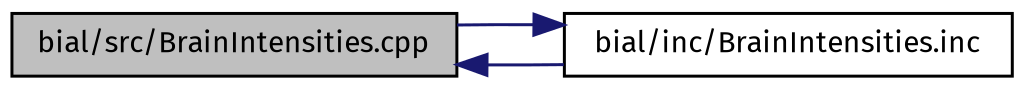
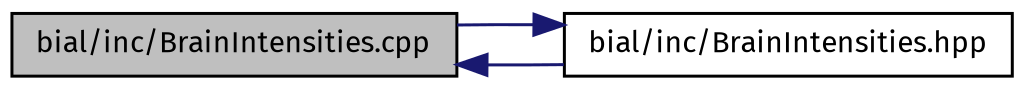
node "bial/src/BrainIntensities.cpp": label "bial/src/BrainIntensities.cpp" -> "bial/inc/BrainIntensities.cpp"
node "bial/inc/BrainIntensities.inc": label "bial/inc/BrainIntensities.inc" -> "bial/inc/BrainIntensities.hpp"
